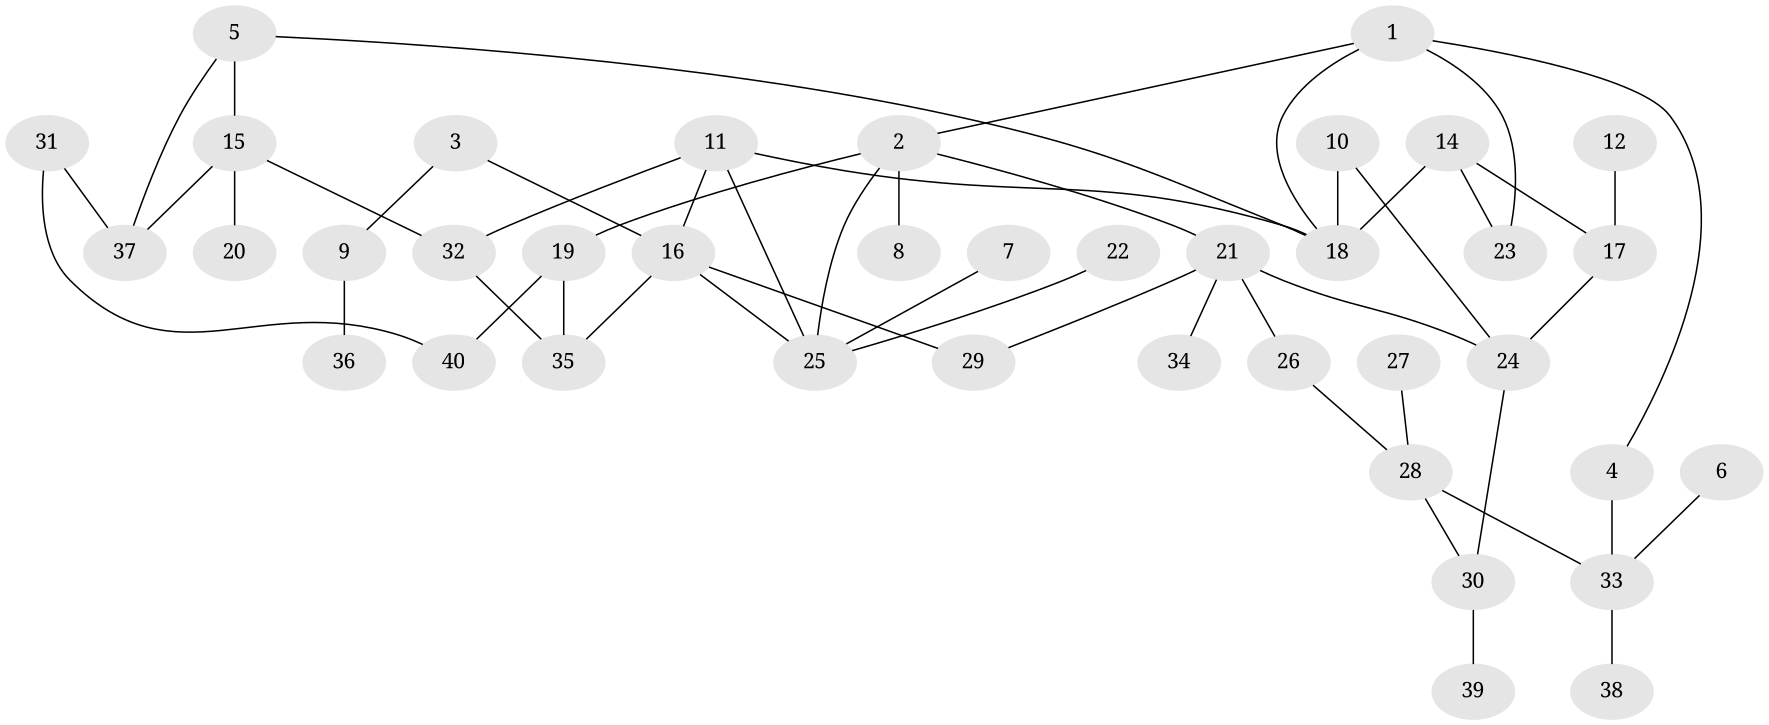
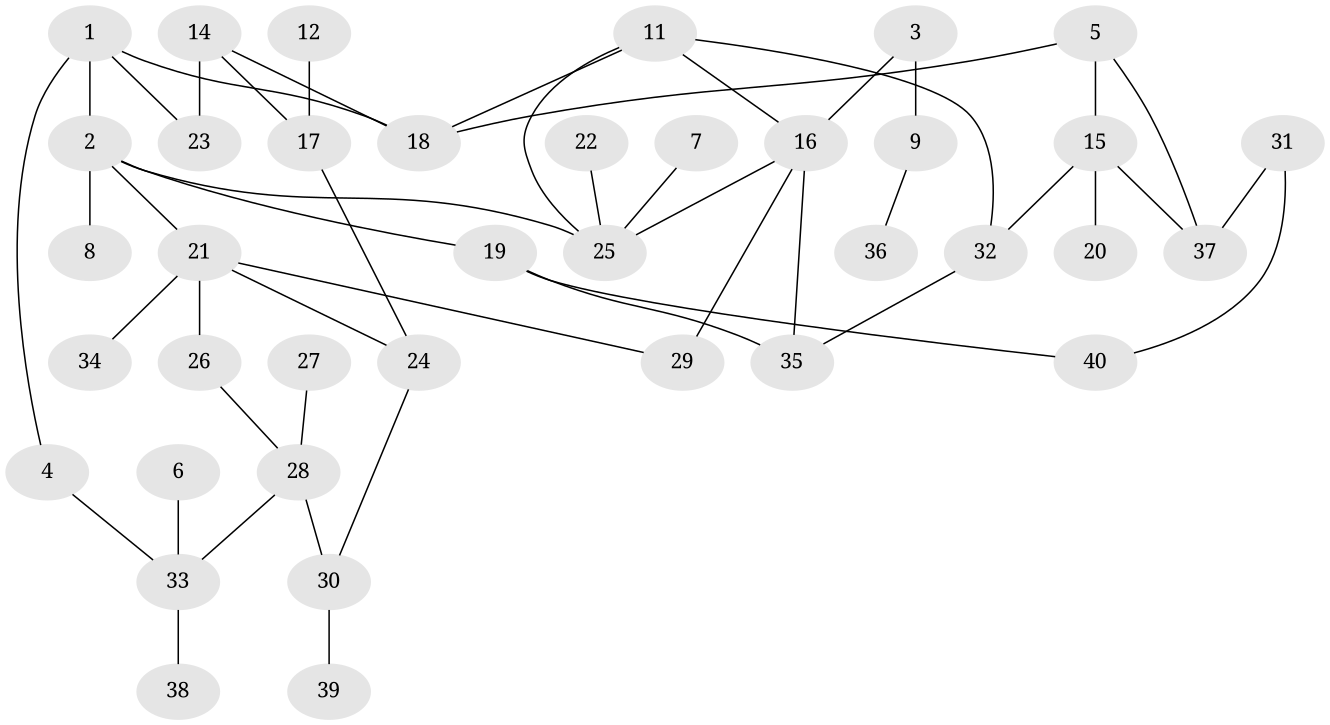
node "10": removed
